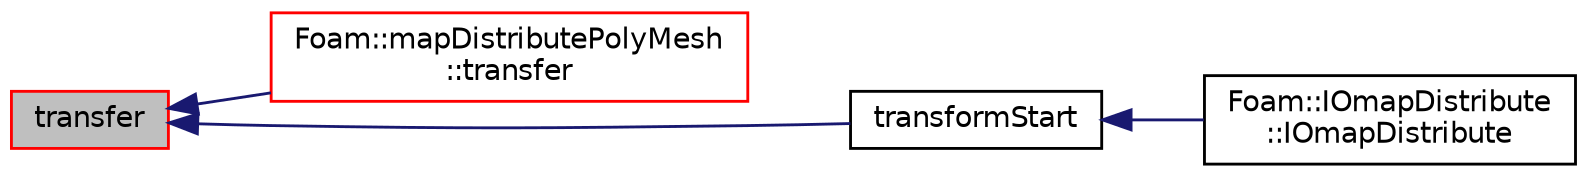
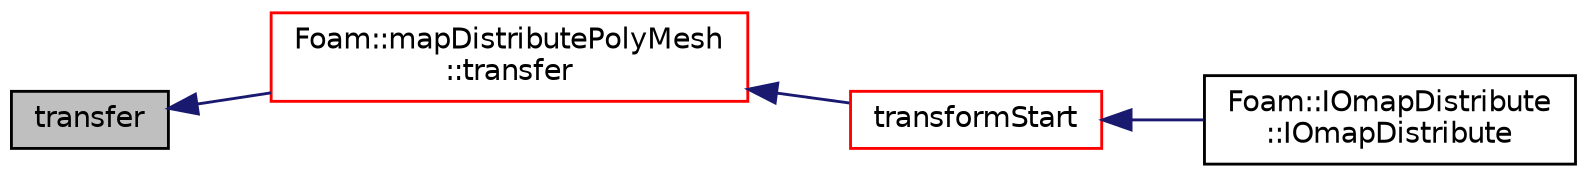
node "transfer": color red -> black
node "transformStart": color black -> red
edge "transformStart" -> "transfer": now "transformStart" -> "Foam::mapDistributePolyMesh ::transfer"
